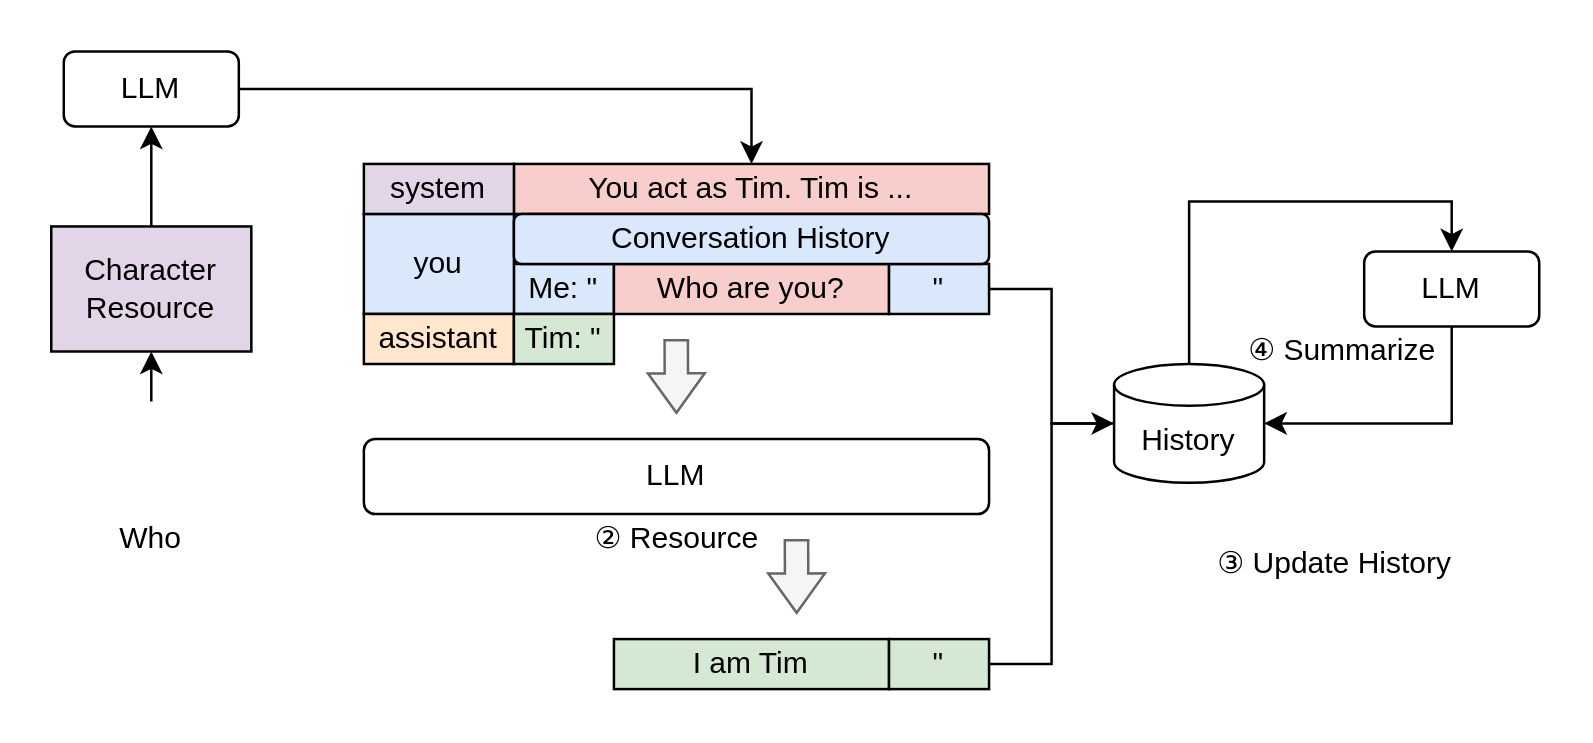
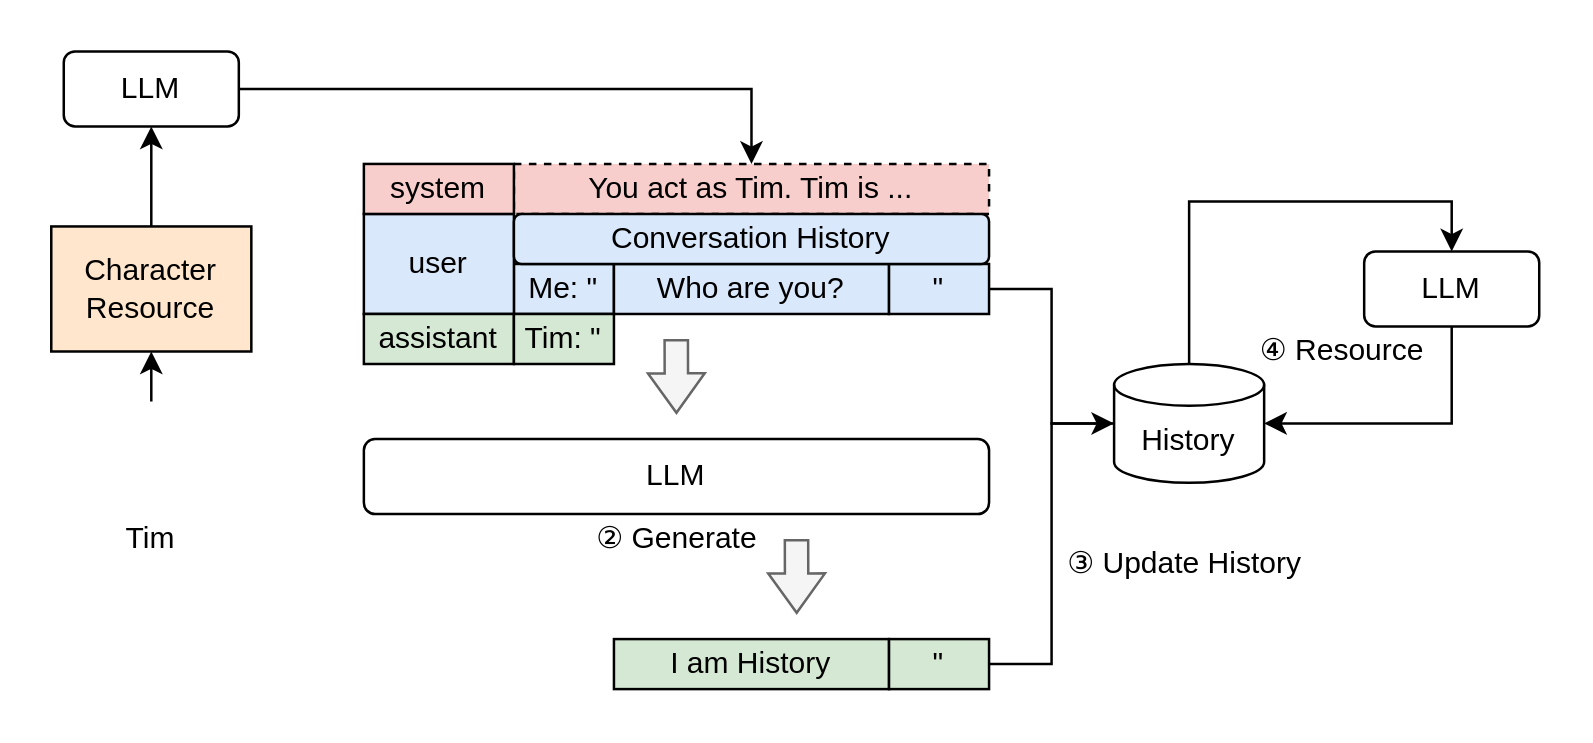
node "system": fillcolor #e1d5e7 -> #f8cecc
node "You act as Tim. Tim is ...": style solid -> dashed
node "you": label "you" -> "user"
node "Character Resource": fillcolor #e1d5e7 -> #ffe6cc
node "Who are you?": fillcolor #f8cecc -> #dae8fc
node "assistant": fillcolor #ffe6cc -> #d5e8d4
node "④ Summarize": label "④ Summarize" -> "④ Resource"
node "Who": label "Who" -> "Tim"
node "② Resource": label "② Resource" -> "② Generate"
node "③ Update History": moved (1335, 564) -> (1185, 564)
node "I am Tim": label "I am Tim" -> "I am History"
